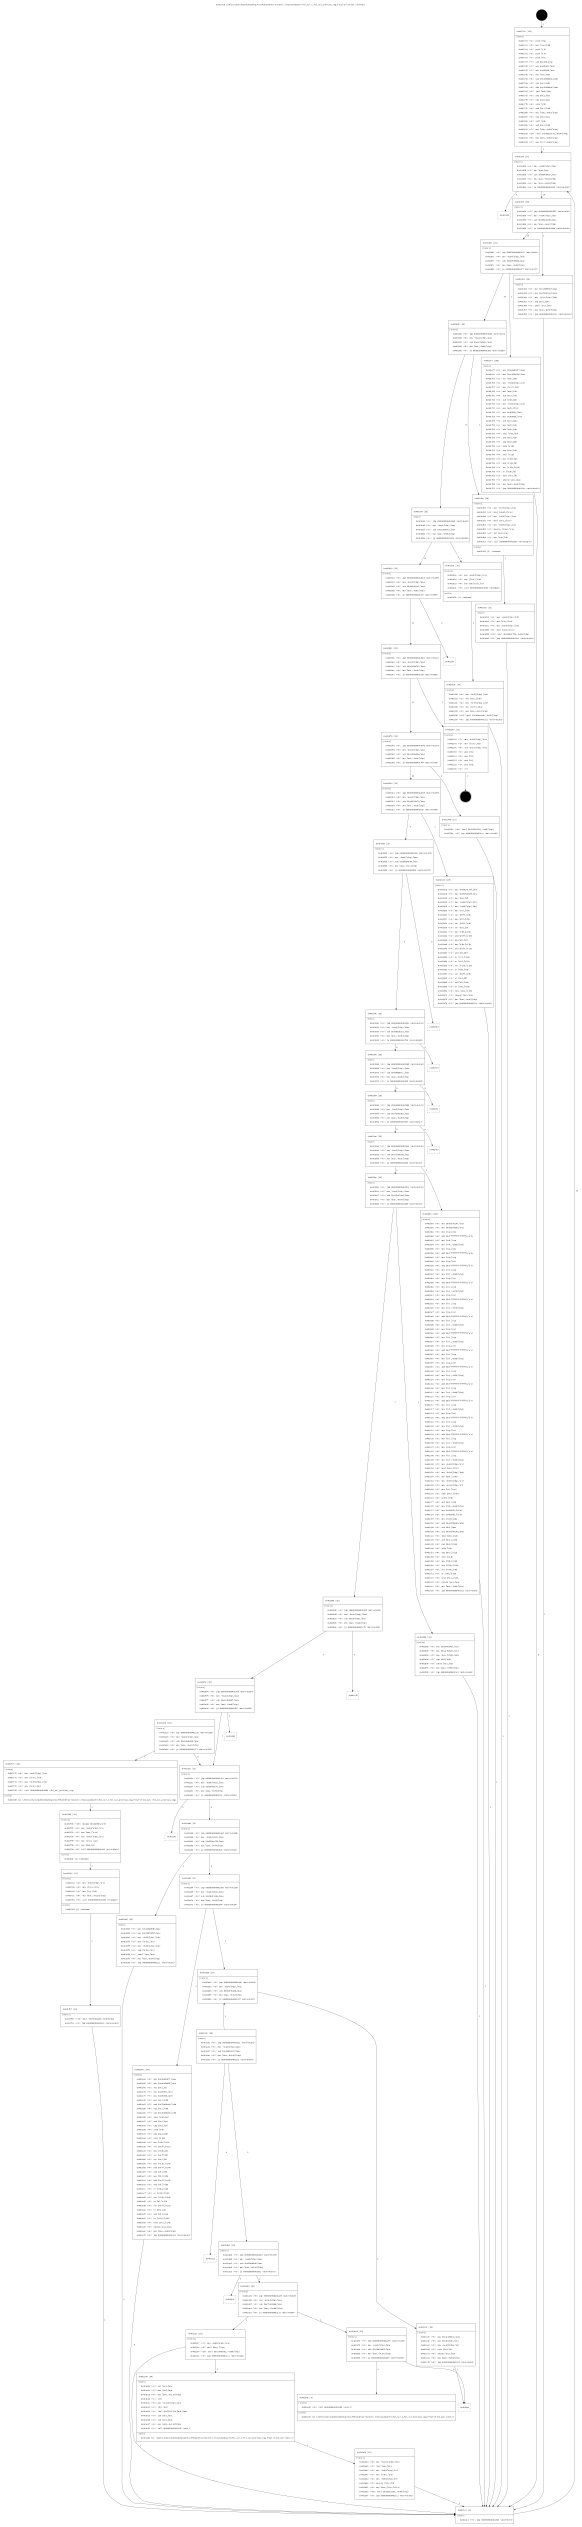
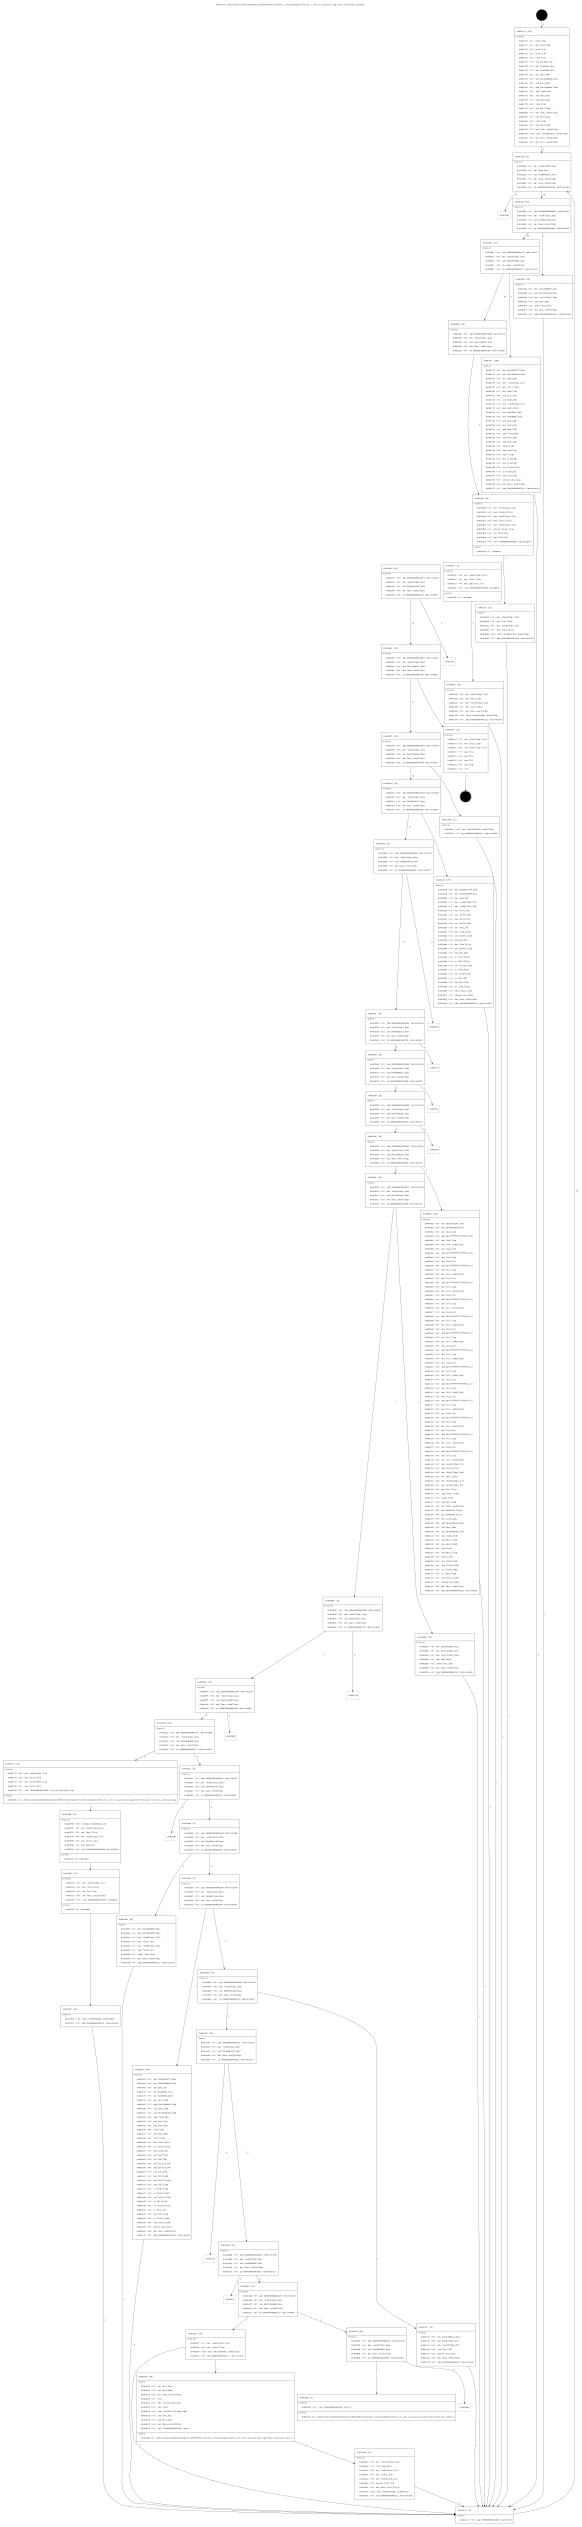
node "0x4018a4 [28]": removed
edge "0x4019f4 [28]" -> "0x401a2c [28]": now "0x4019f4 [28]" -> "0x401a10 [28]"
edge "0x401a9c [28]" -> "0x401a80 [28]": reversed
edge "0x401cd7 [30]" -> "0x401b0c": now "0x401cd7 [30]" -> "0x4021c1 [5]"
